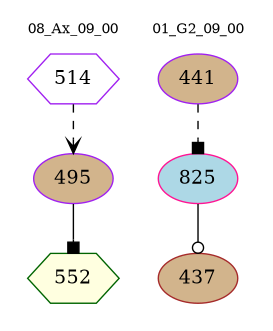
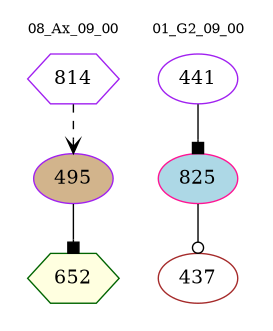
node "514": label "514" -> "814"
node "441": fillcolor tan -> white
edge "441" -> "825": style dashed -> solid
node "552": label "552" -> "652"
node "437": fillcolor tan -> white
